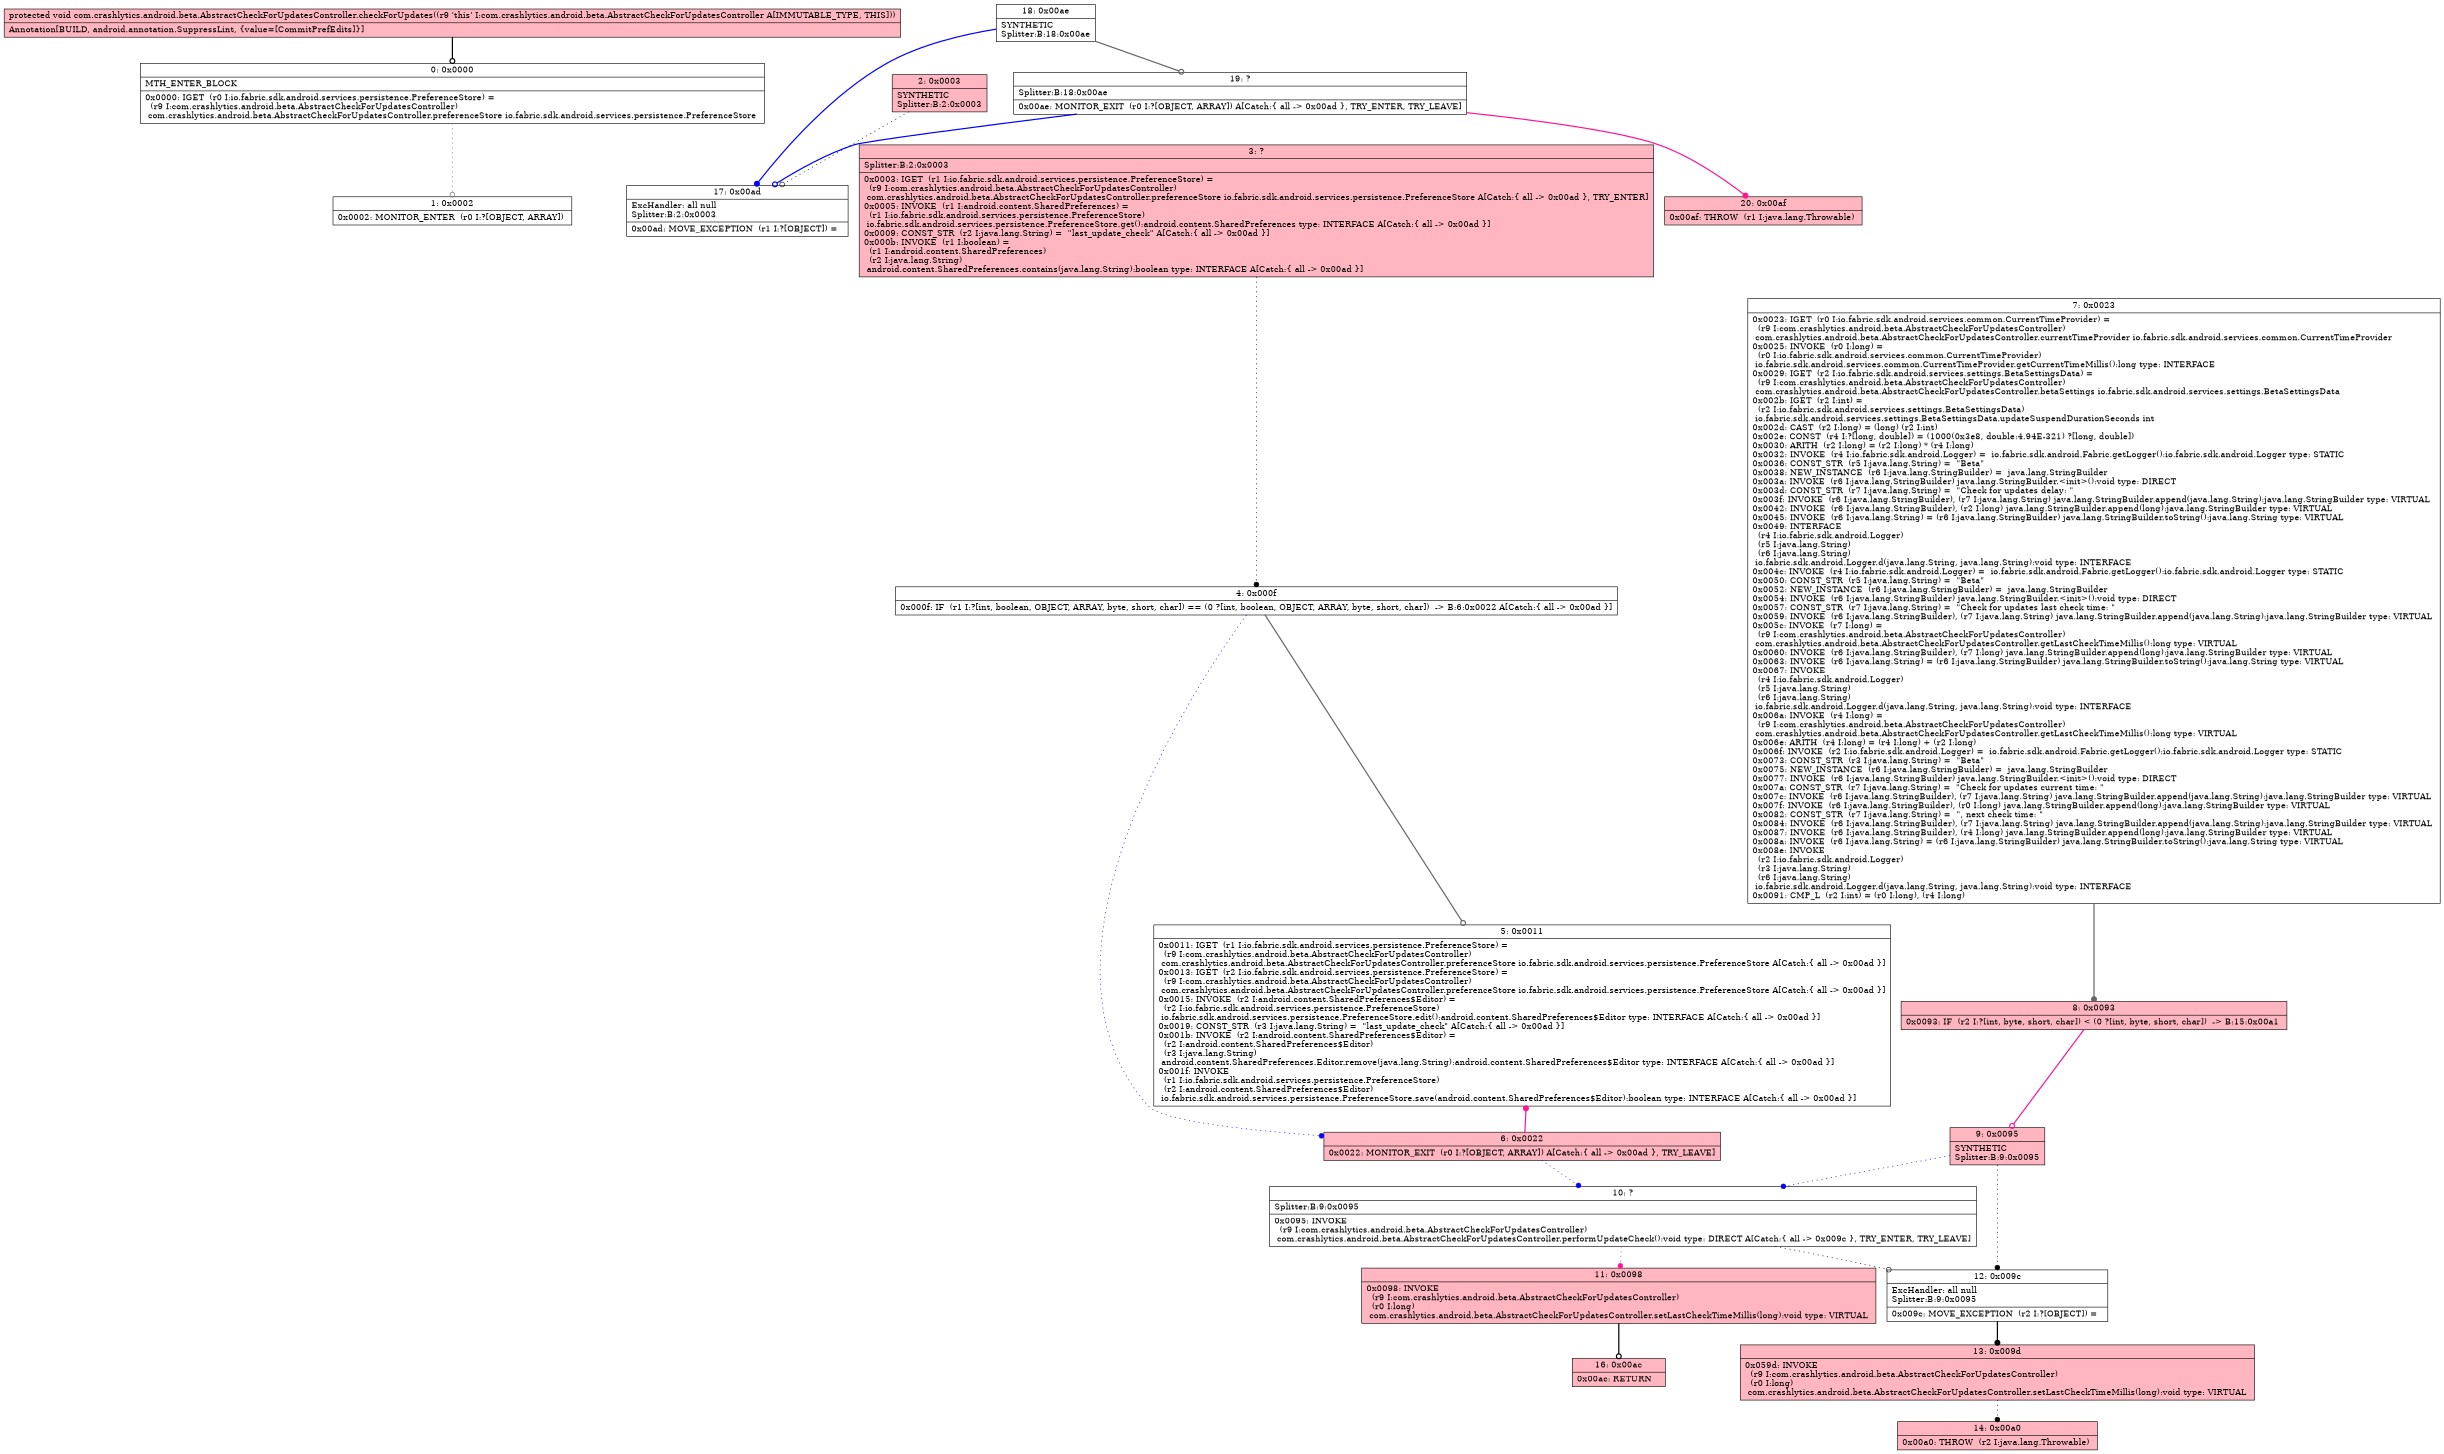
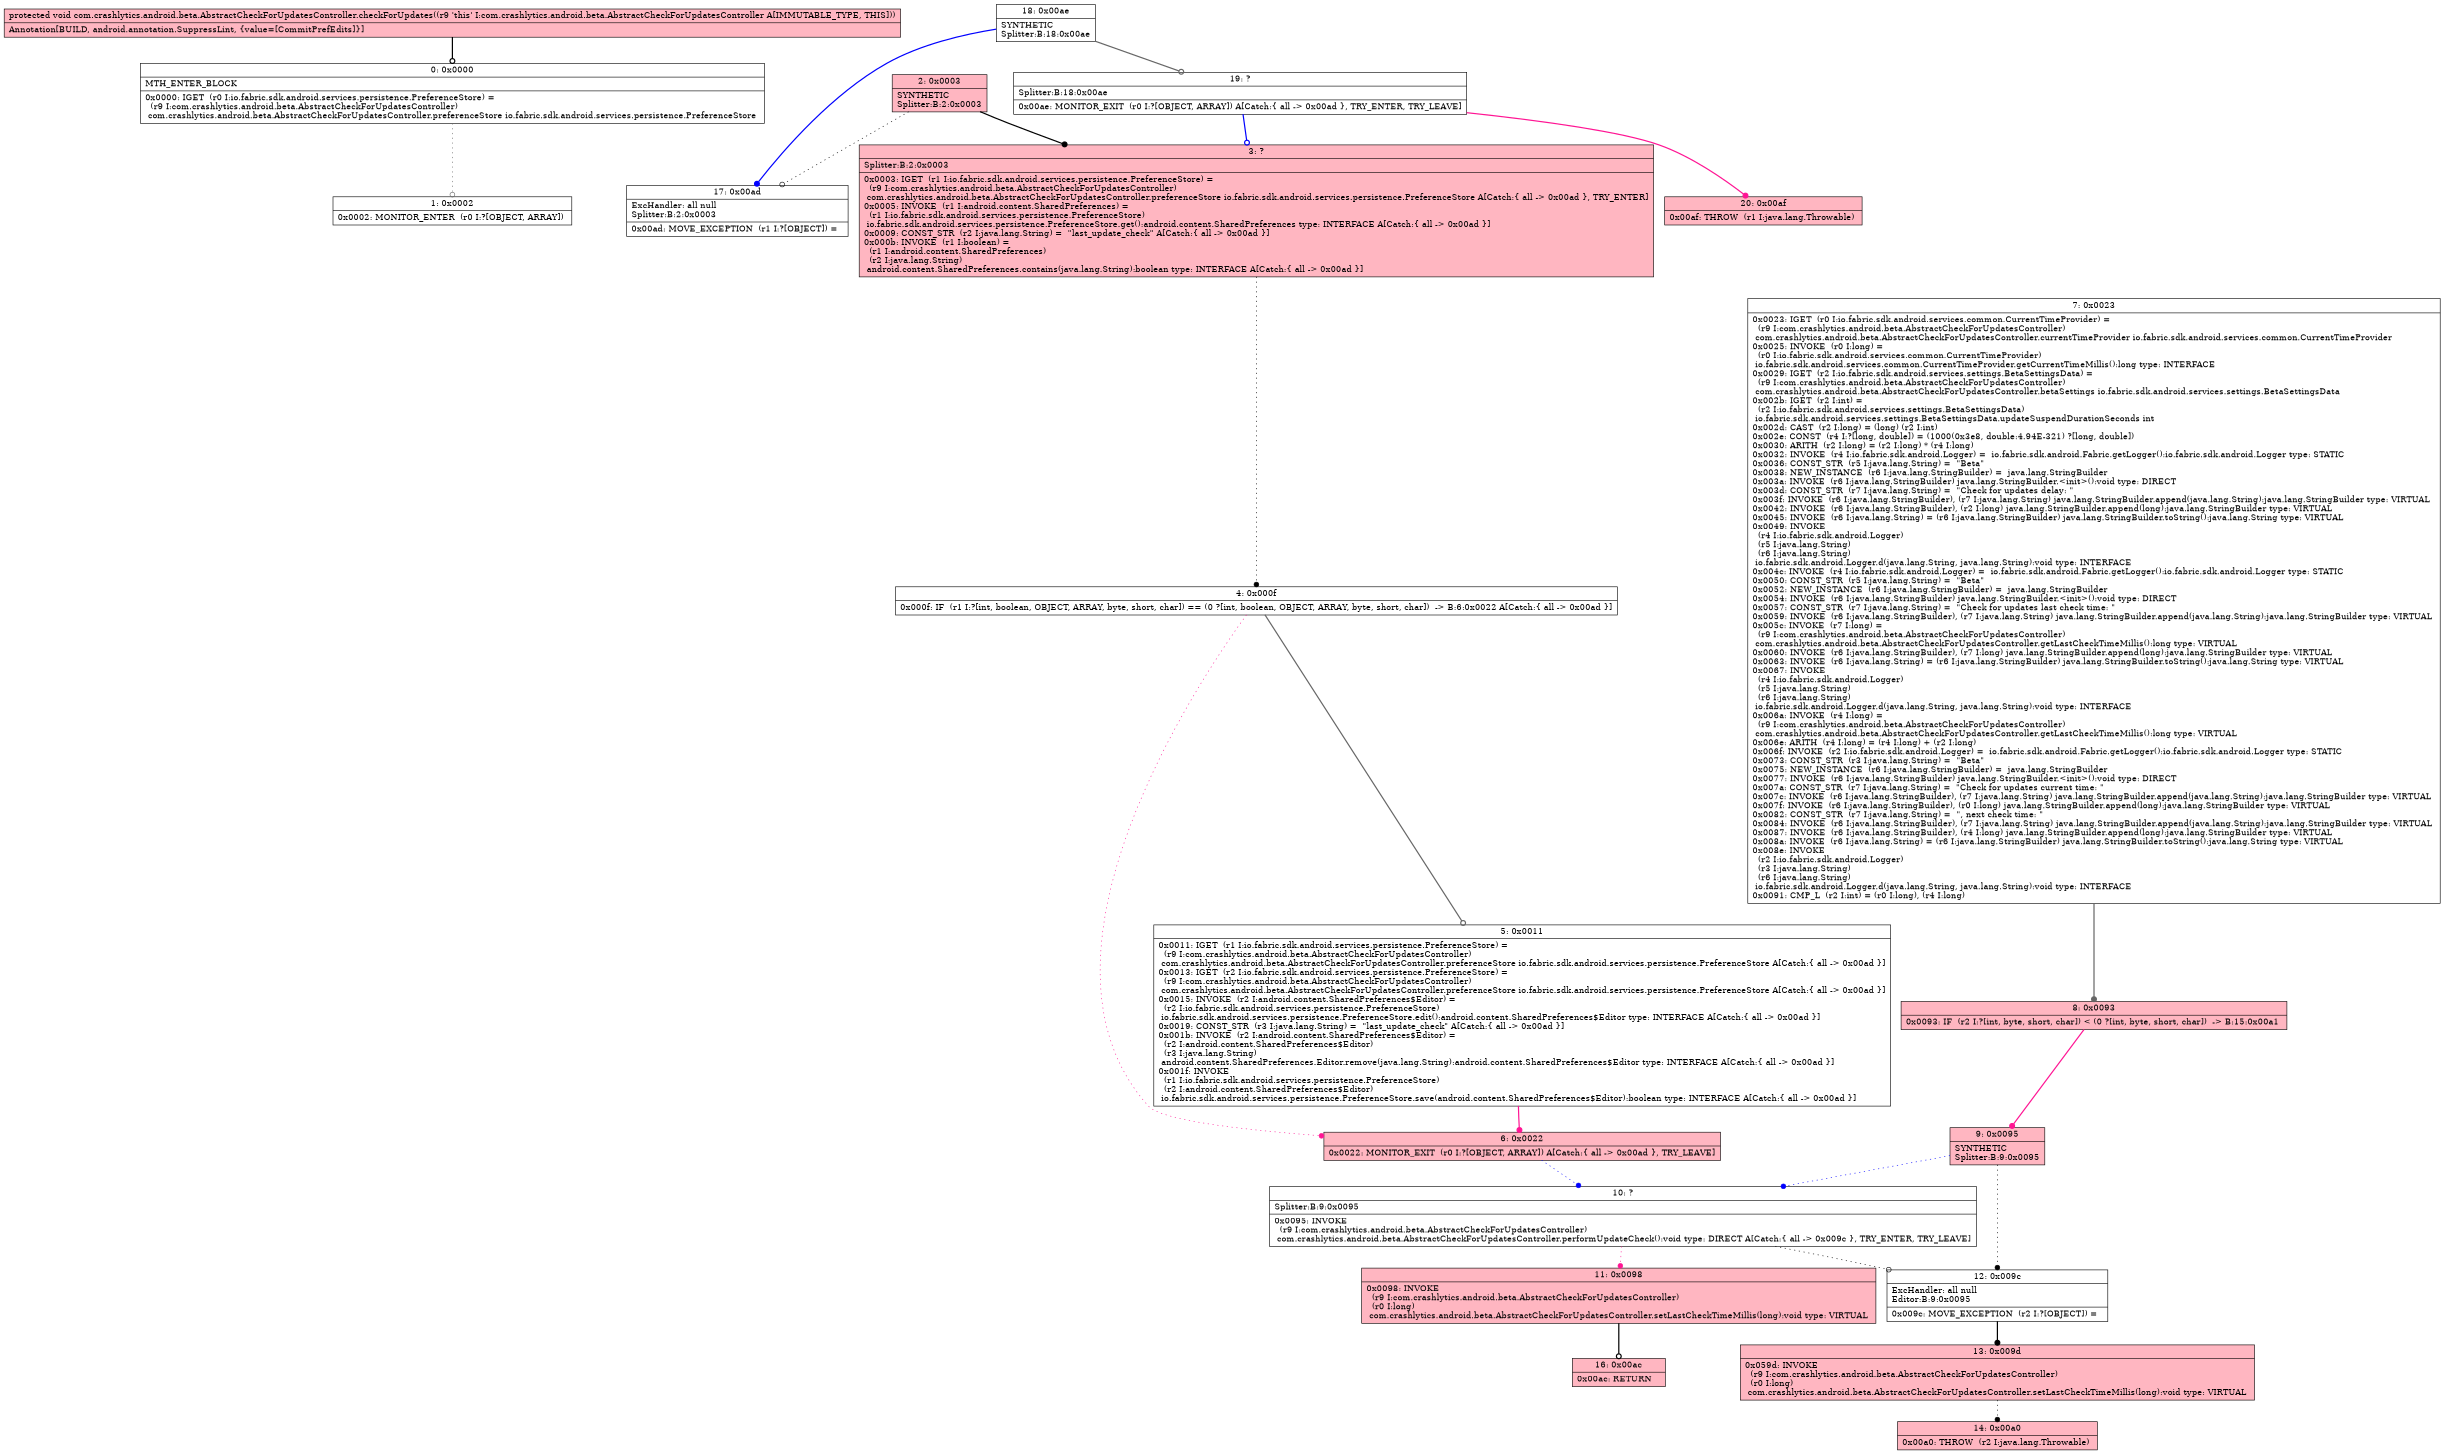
edge "2: 0x0003" -> "3: ?": added
edge "19: ?" -> "17: 0x00ad": now "19: ?" -> "3: ?"
node "7: 0x0023": text "0x0049: INTERFACE" -> "0x0049: INVOKE"
edge "4: 0x000f" -> "6: 0x0022": color blue -> deeppink
edge "8: 0x0093" -> "9: 0x0095": arrowhead odot -> dot
edge "6: 0x0022" -> "5: 0x0011": reversed
node "12: 0x009c": text "Splitter:B:9:0x0095" -> "Editor:B:9:0x0095"
